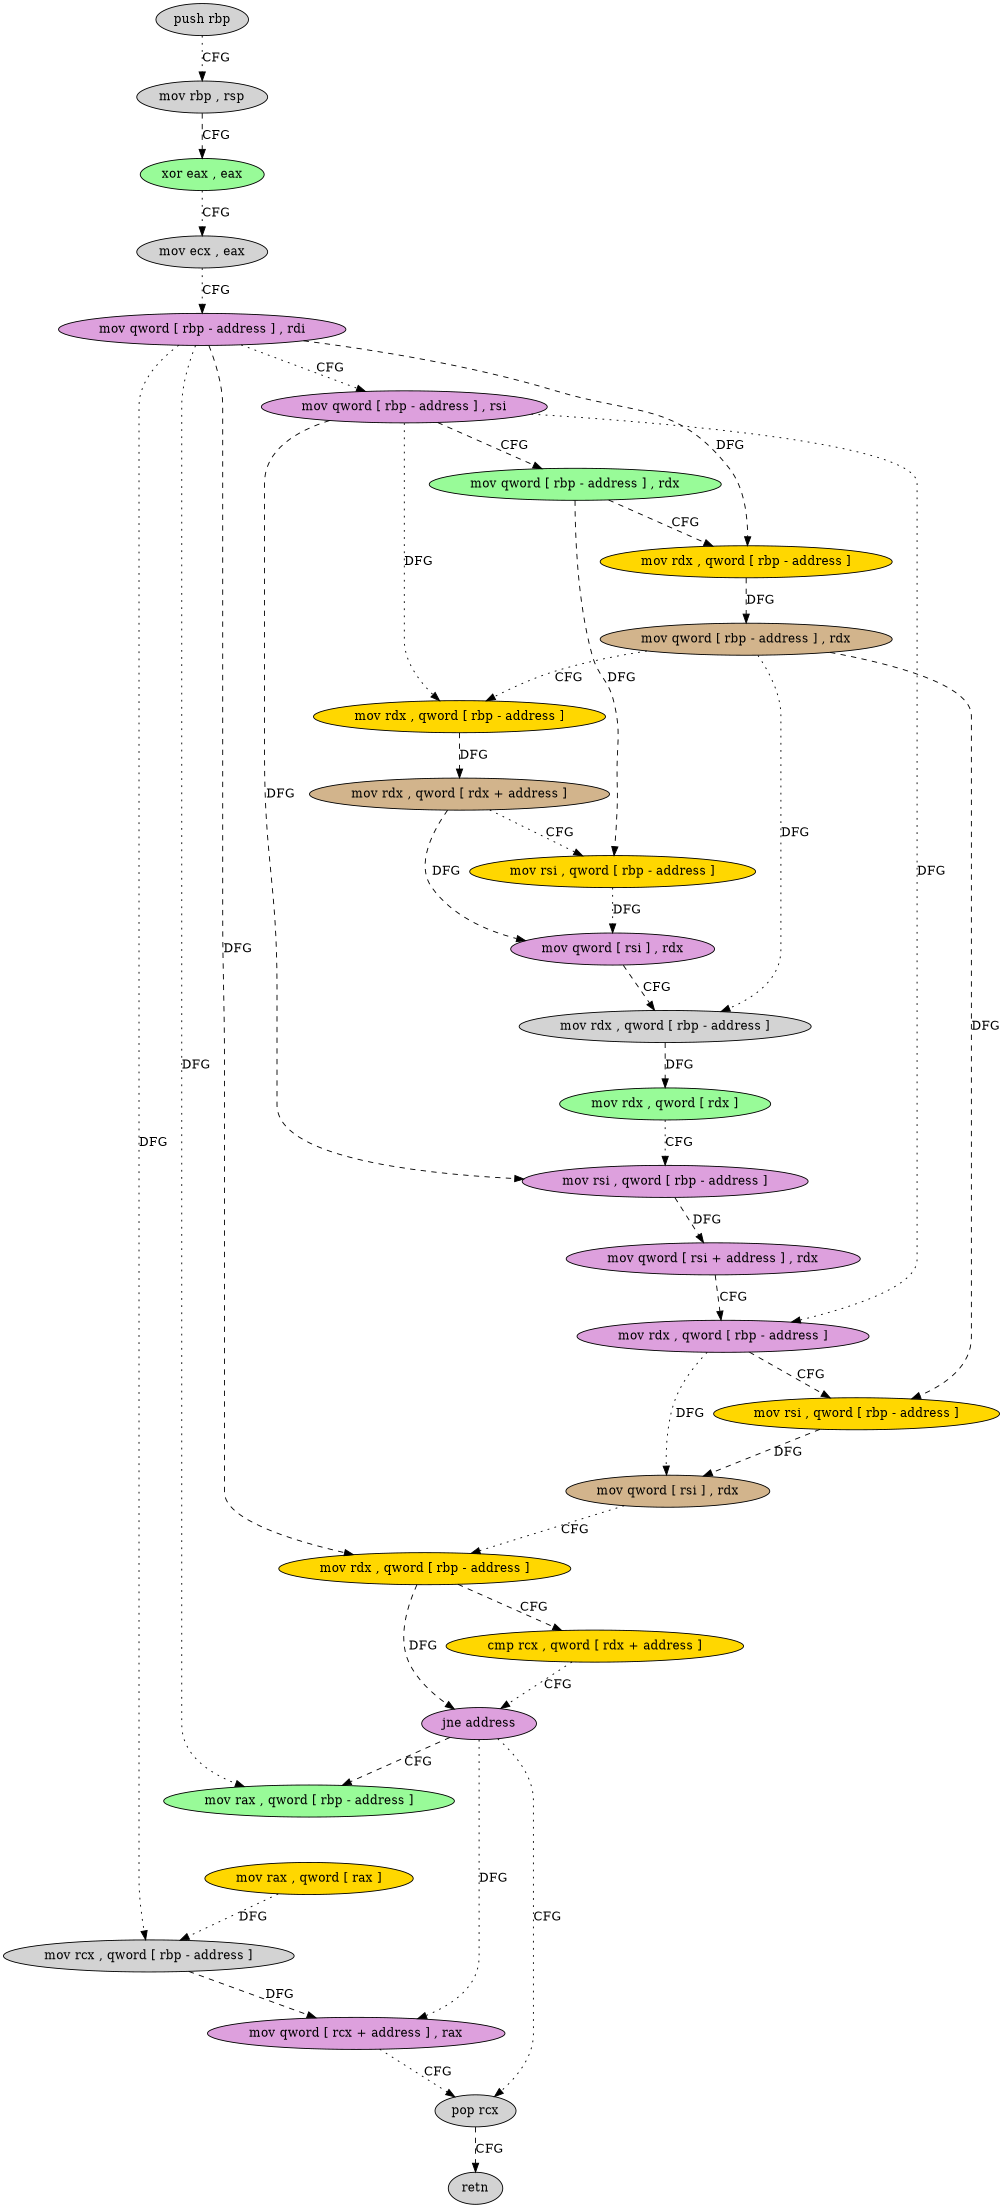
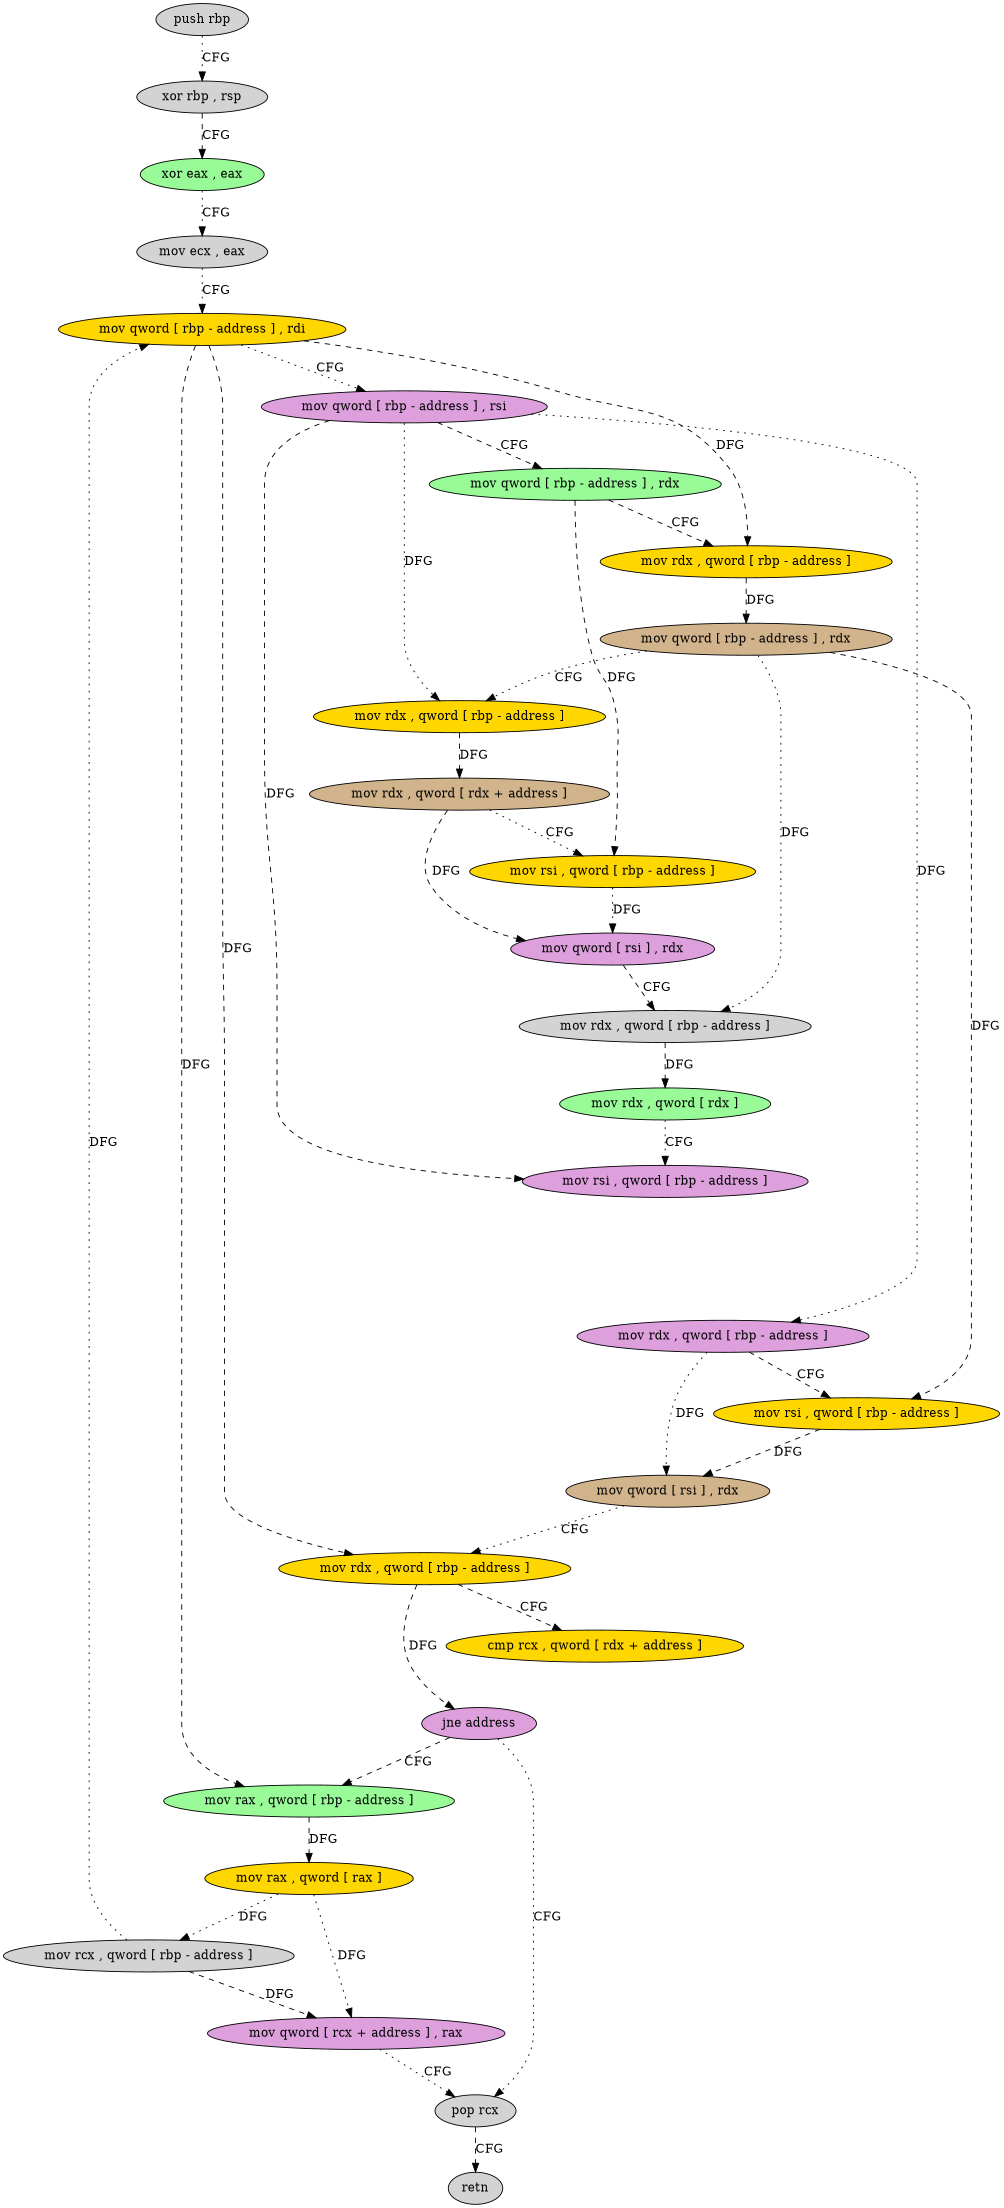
node "mov rbp , rsp": label "mov rbp , rsp" -> "xor rbp , rsp"
node "mov qword [ rbp - address ] , rdi": fillcolor plum -> gold
edge "mov qword [ rbp - address ] , rdi" -> "mov rax , qword [ rbp - address ]": style dotted -> dashed
edge "mov qword [ rbp - address ] , rdi" -> "mov rcx , qword [ rbp - address ]": reversed
node "mov qword [ rsi + address ] , rdx": removed
edge "cmp rcx , qword [ rdx + address ]" -> "jne address": removed, label "CFG"
edge "mov rax , qword [ rbp - address ]" -> "mov rax , qword [ rax ]": added, label "DFG"
edge "jne address" -> "mov qword [ rcx + address ] , rax": now "mov rax , qword [ rax ]" -> "mov qword [ rcx + address ] , rax"
